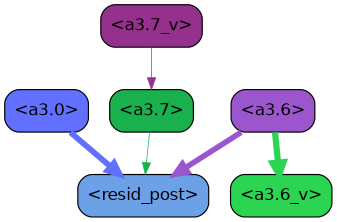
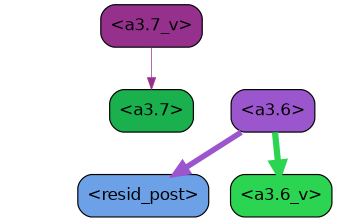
node "<a3.0>": removed
edge "<a3.7>" -> "<resid_post>": removed
